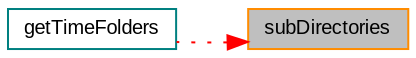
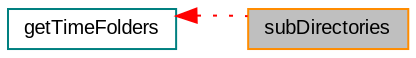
edge "getTimeFolders" -> "subDirectories": reversed
